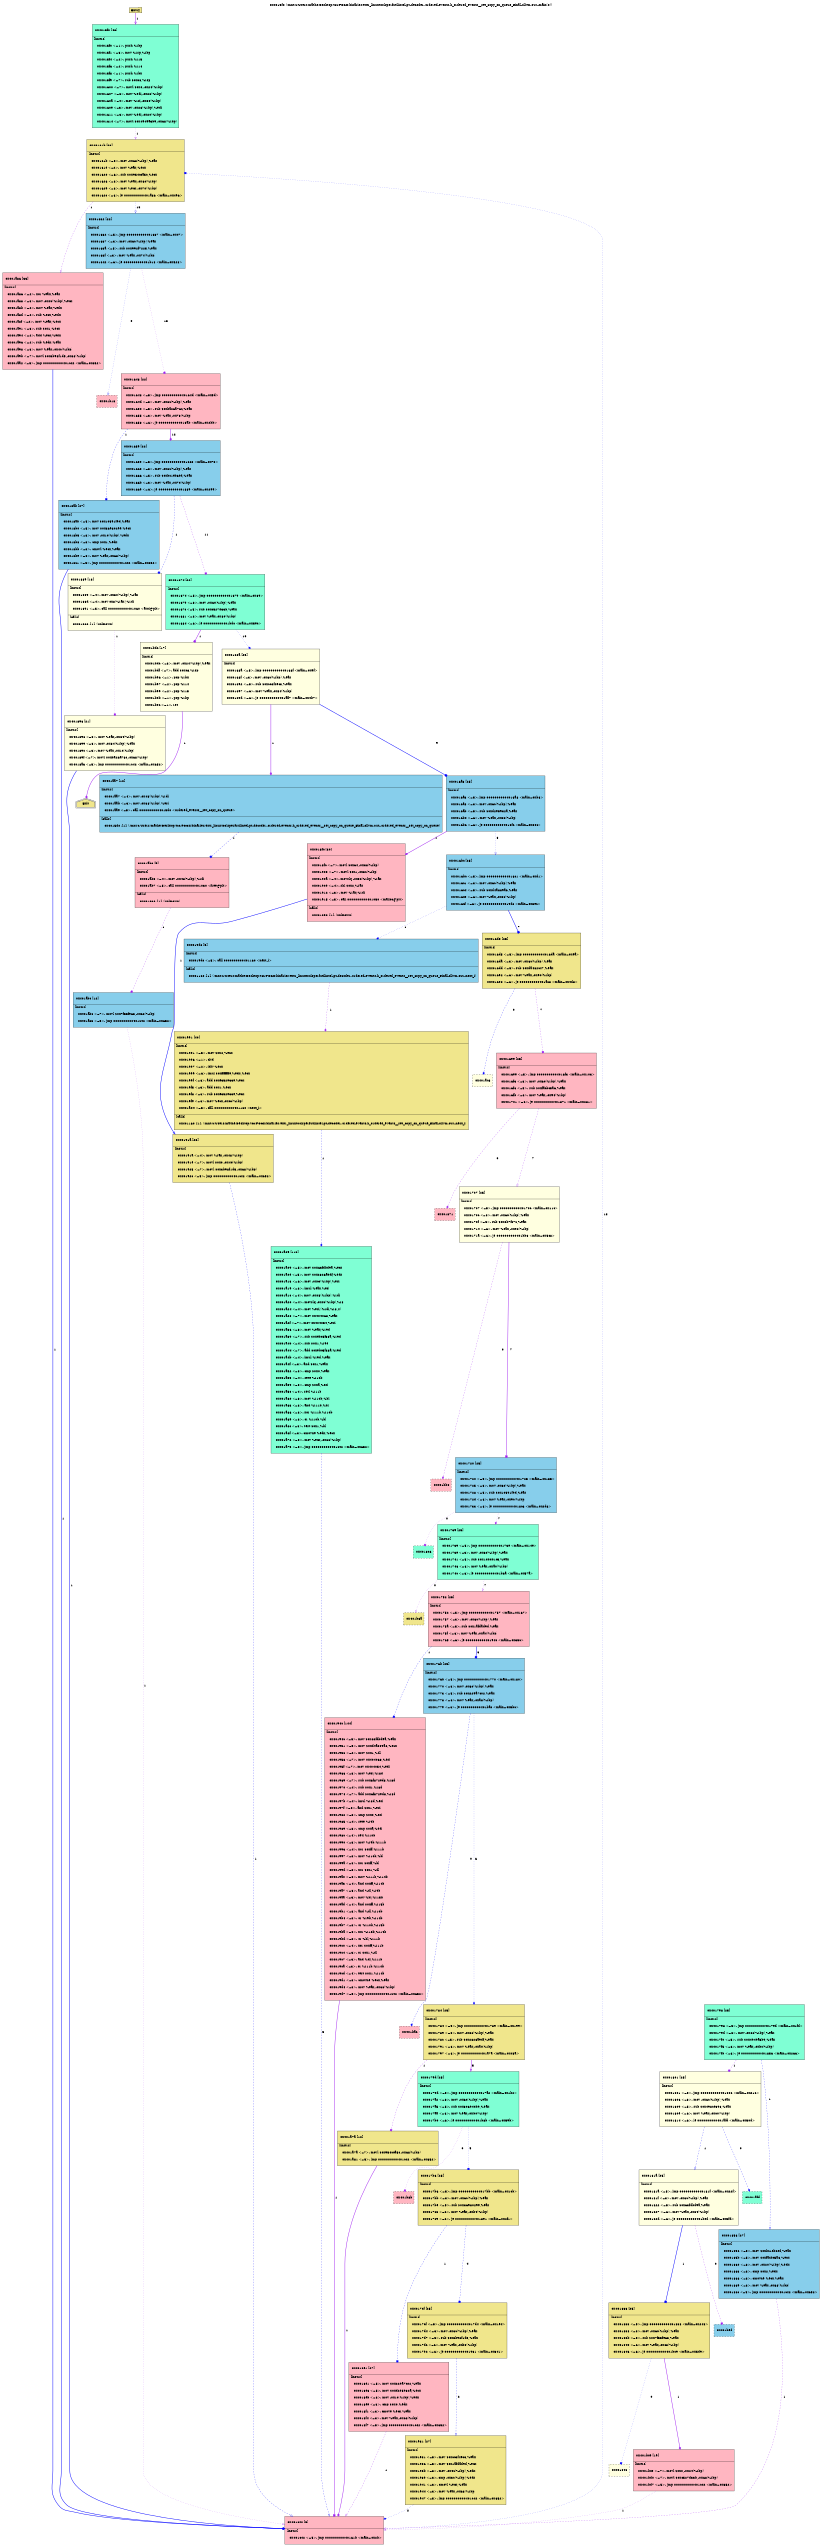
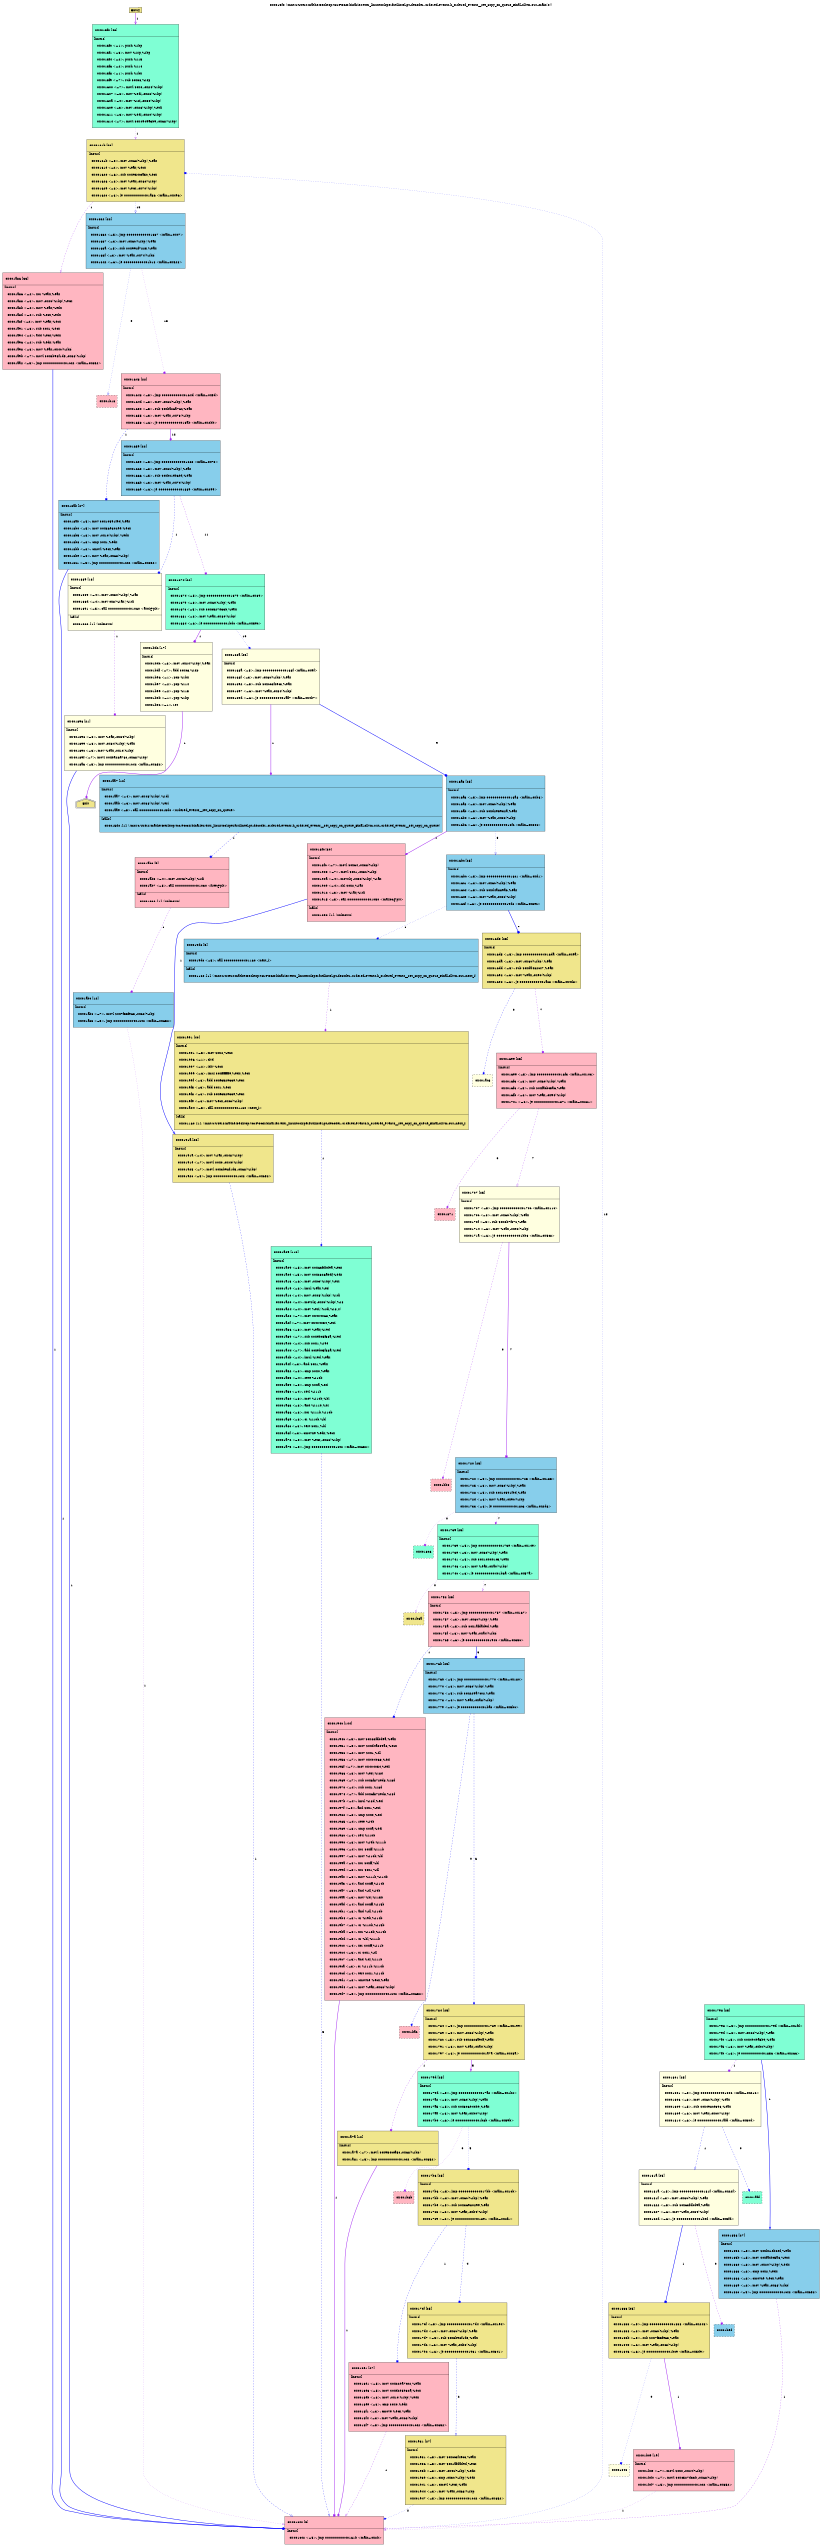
edge "0x401889 [13]" -> "0x401896 [21]": style dotted -> dashed
edge "0x40176b [25]" -> "0x401784 [25]": style dotted -> dashed
edge "0x4017e8 [25]" -> "0x401856 [27]": style dashed -> bold
